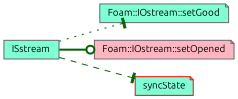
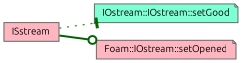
node "Foam::IOstream::setGood": label "Foam::IOstream::setGood" -> "IOstream::IOstream::setGood"
node "ISstream": fillcolor aquamarine -> lightpink
node "syncState": removed
